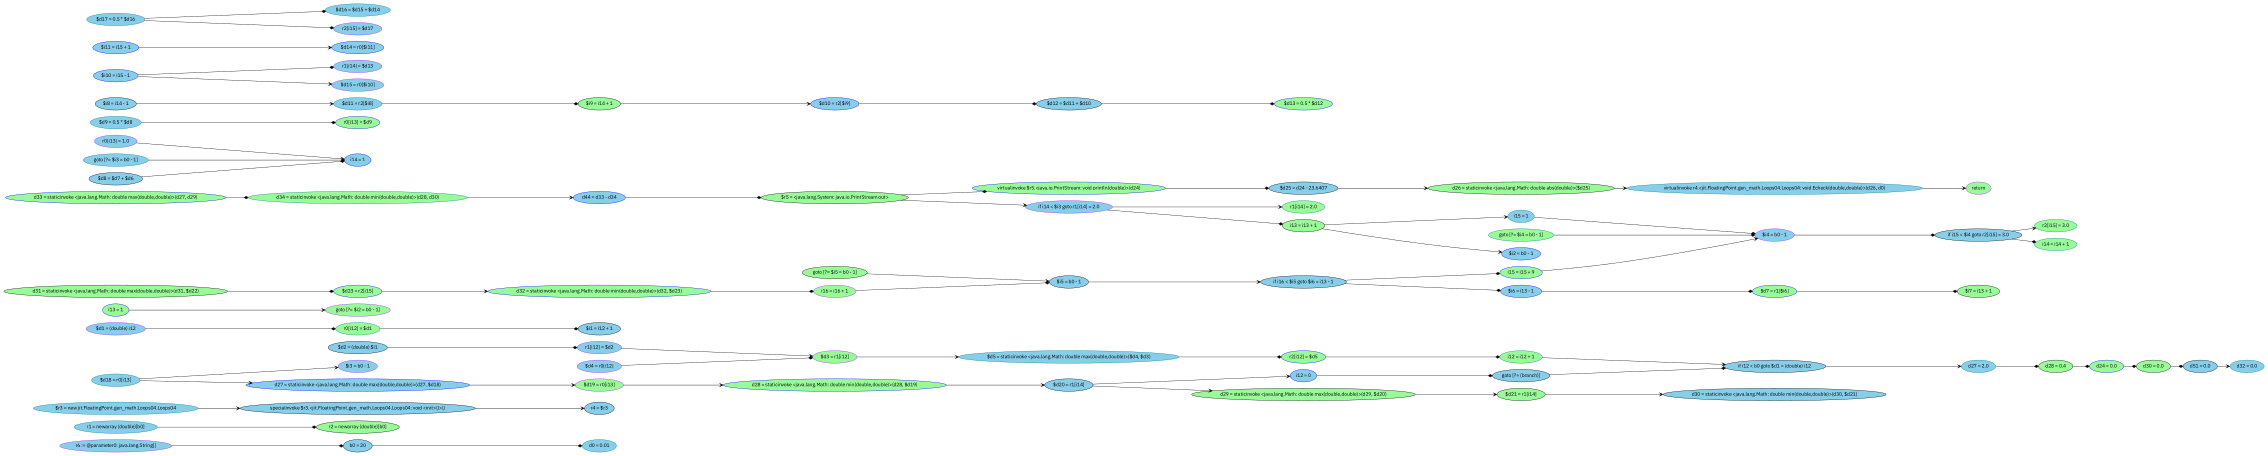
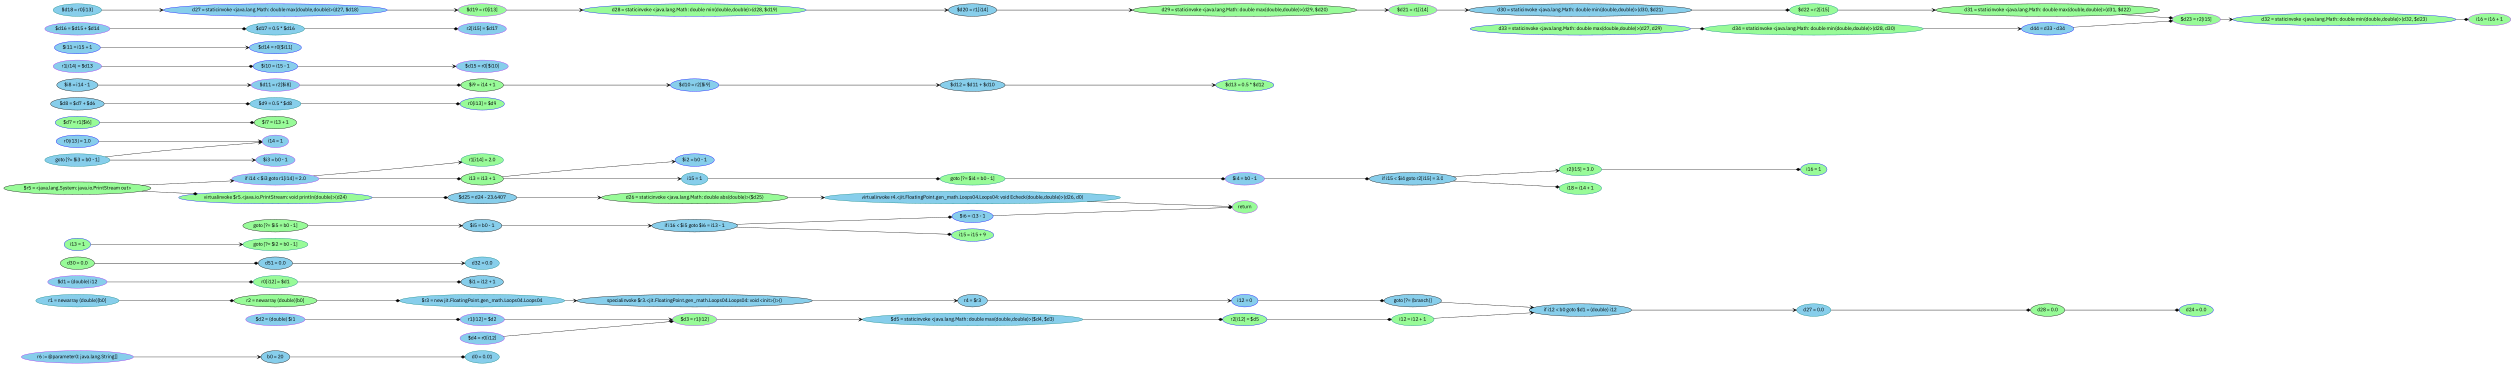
node "$d16 = $d15 + $d14": color teal -> purple
node "$d22 = r2[i15]": added
edge "$d17 = 0.5 * $d16" -> "$d16 = $d15 + $d14": reversed
edge "$i10 = i15 - 1" -> "r1[i14] = $d13": reversed
node "$d11 = r2[$i8]": color teal -> purple
edge "$d10 = r2[$i9]" -> "$d12 = $d11 + $d10": arrowhead diamond -> vee
edge "$d12 = $d11 + $d10" -> "$d13 = 0.5 * $d12": arrowhead diamond -> vee
node "r0[i13] = 1.0": color purple -> blue
node "i14 = 1": color blue -> purple
edge "$d8 = $d7 + $d6" -> "i14 = 1": now "$d8 = $d7 + $d6" -> "$d9 = 0.5 * $d8"
node "i16 = 1": added
edge "d44 = d33 - d34" -> "$r5 = <java.lang.System: java.io.PrintStream out>": now "d44 = d33 - d34" -> "$d23 = r2[i15]"
edge "i15 = 1" -> "$i4 = b0 - 1": now "i15 = 1" -> "goto [?= $i4 = b0 - 1]"
node "i14 = i14 + 1": label "i14 = i14 + 1" -> "i18 = i14 + 1"
edge "i15 = i15 + 9" -> "$i4 = b0 - 1": removed
edge "i16 = i16 + 1" -> "$i5 = b0 - 1": removed
node "$d23 = r2[i15]": color blue -> purple
edge "$i6 = i13 - 1" -> "$d7 = r1[$i6]": now "$i6 = i13 - 1" -> "return"
edge "r2 = newarray (double)[b0]" -> "$r3 = new jit.FloatingPoint.gen_math.Loops04.Loops04": added
node "goto [?= $i2 = b0 - 1]": color purple -> teal
node "$d2 = (double) $i1": color black -> purple
node "d27 = 2.0": label "d27 = 2.0" -> "d27 = 0.0"
node "d28 = 0.4": label "d28 = 0.4" -> "d28 = 0.0"
edge "d24 = 0.0" -> "d30 = 0.0": removed
edge "goto [?= (branch)]" -> "if i12 < b0 goto $d1 = (double) i12": arrowhead diamond -> vee
edge "$d18 = r0[i13]" -> "$i3 = b0 - 1": now "goto [?= $i3 = b0 - 1]" -> "$i3 = b0 - 1"
edge "$d20 = r1[i14]" -> "i12 = 0": now "r4 = $r3" -> "i12 = 0"
node "$d21 = r1[i14]": color black -> purple
edge "r6 := @parameter0: java.lang.String[]" -> "b0 = 20": arrowhead diamond -> vee
